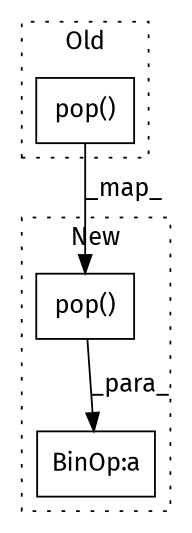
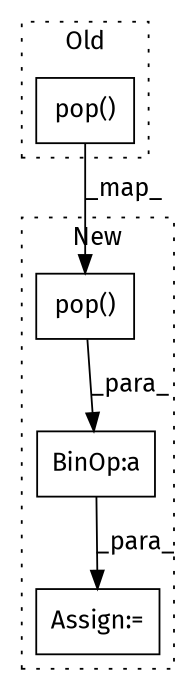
node "Assign:=": added
